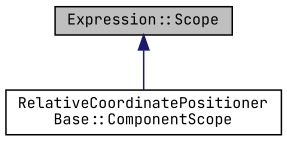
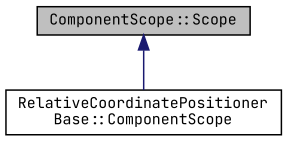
node "Expression::Scope": label "Expression::Scope" -> "ComponentScope::Scope"
